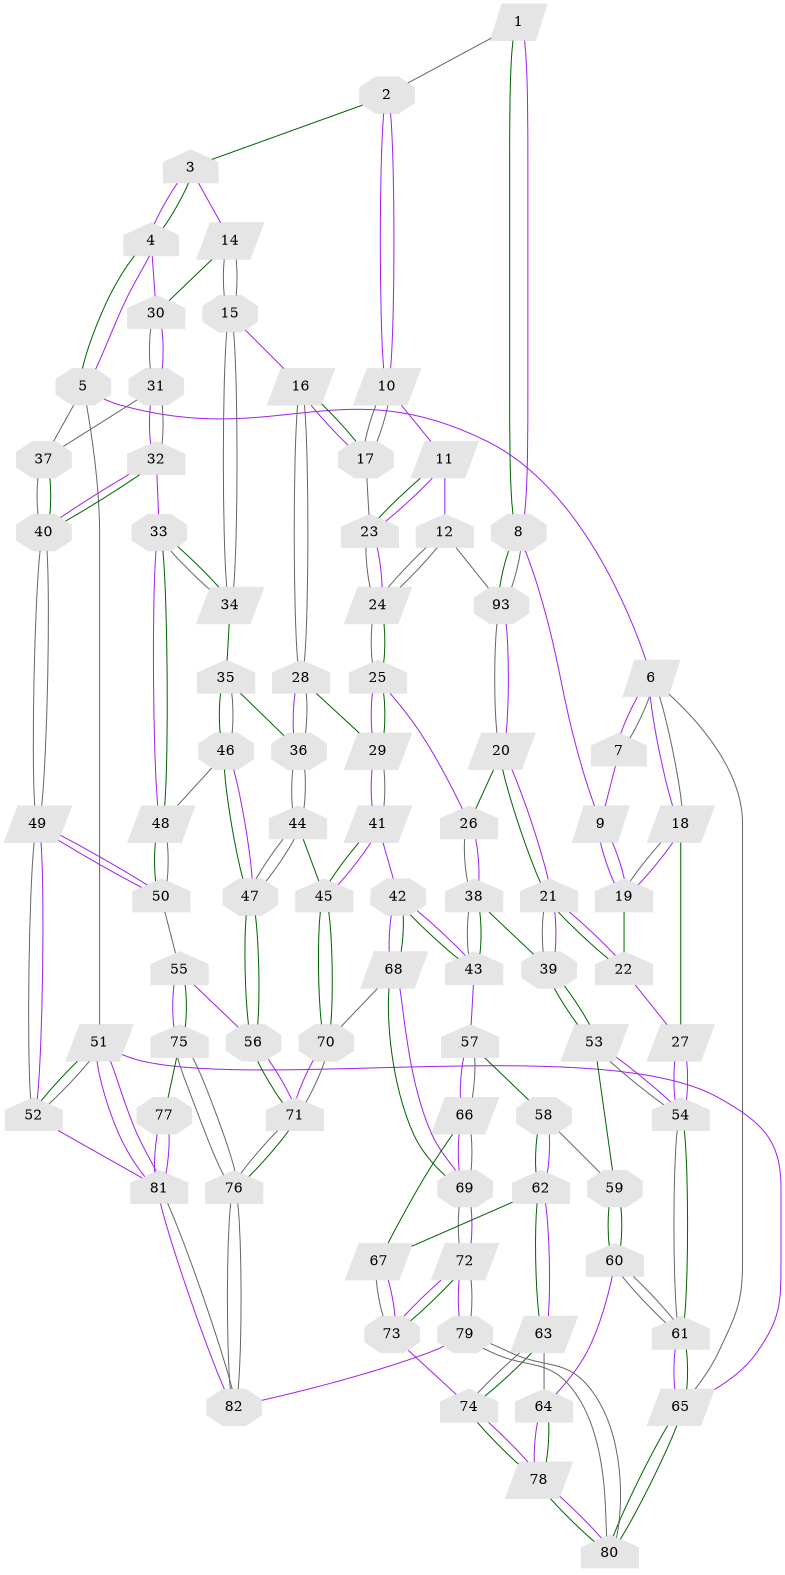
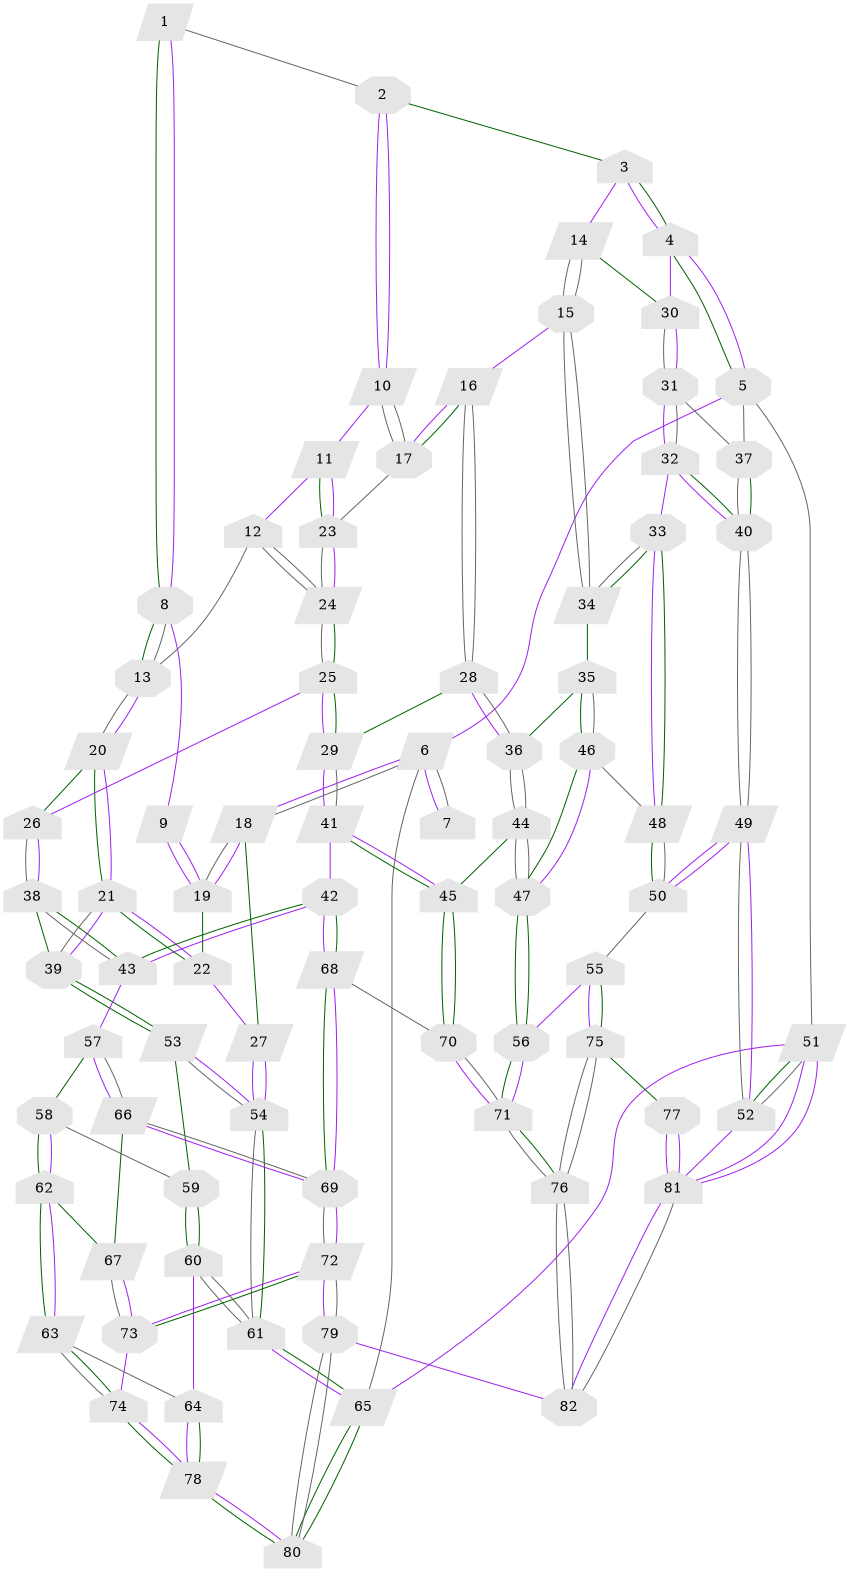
node "93": label "93" -> "13"
edge "7" -- "9": removed
